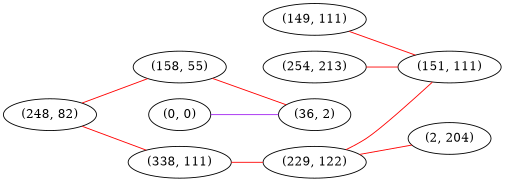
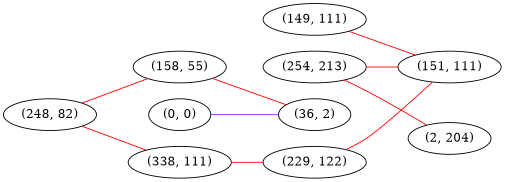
edge "(2, 204)" -- "(229, 122)": now "(2, 204)" -- "(254, 213)"
